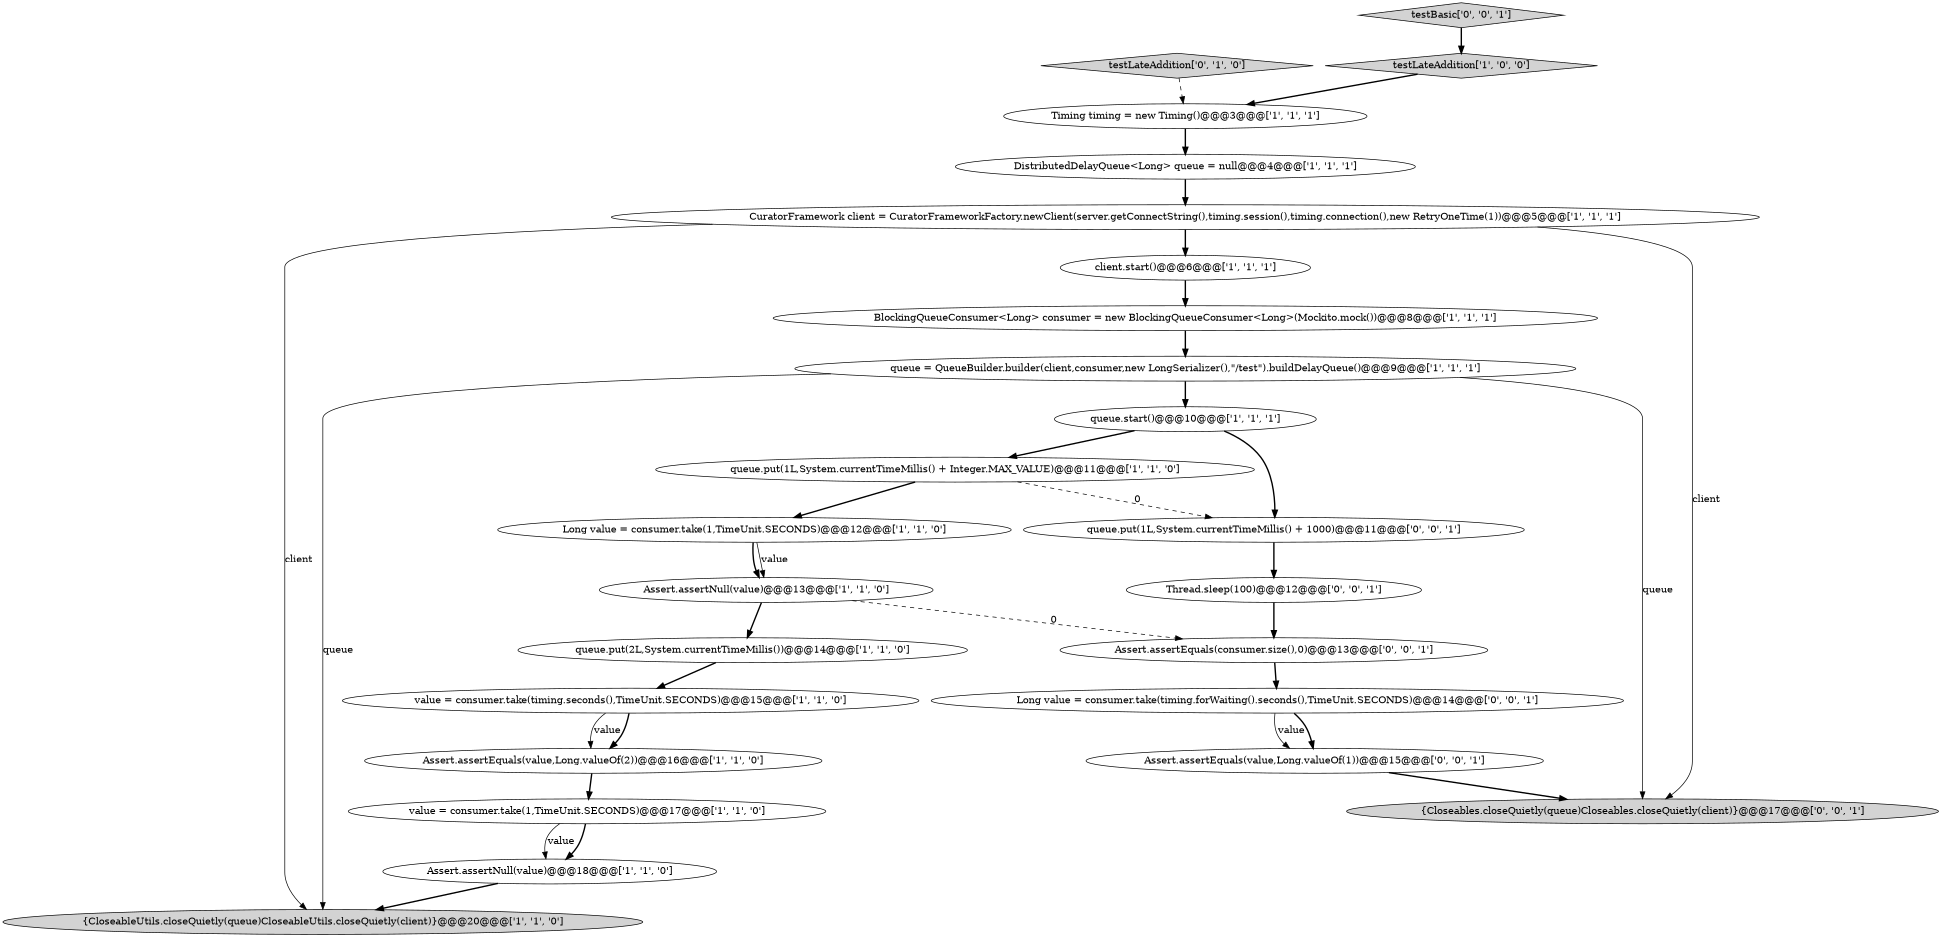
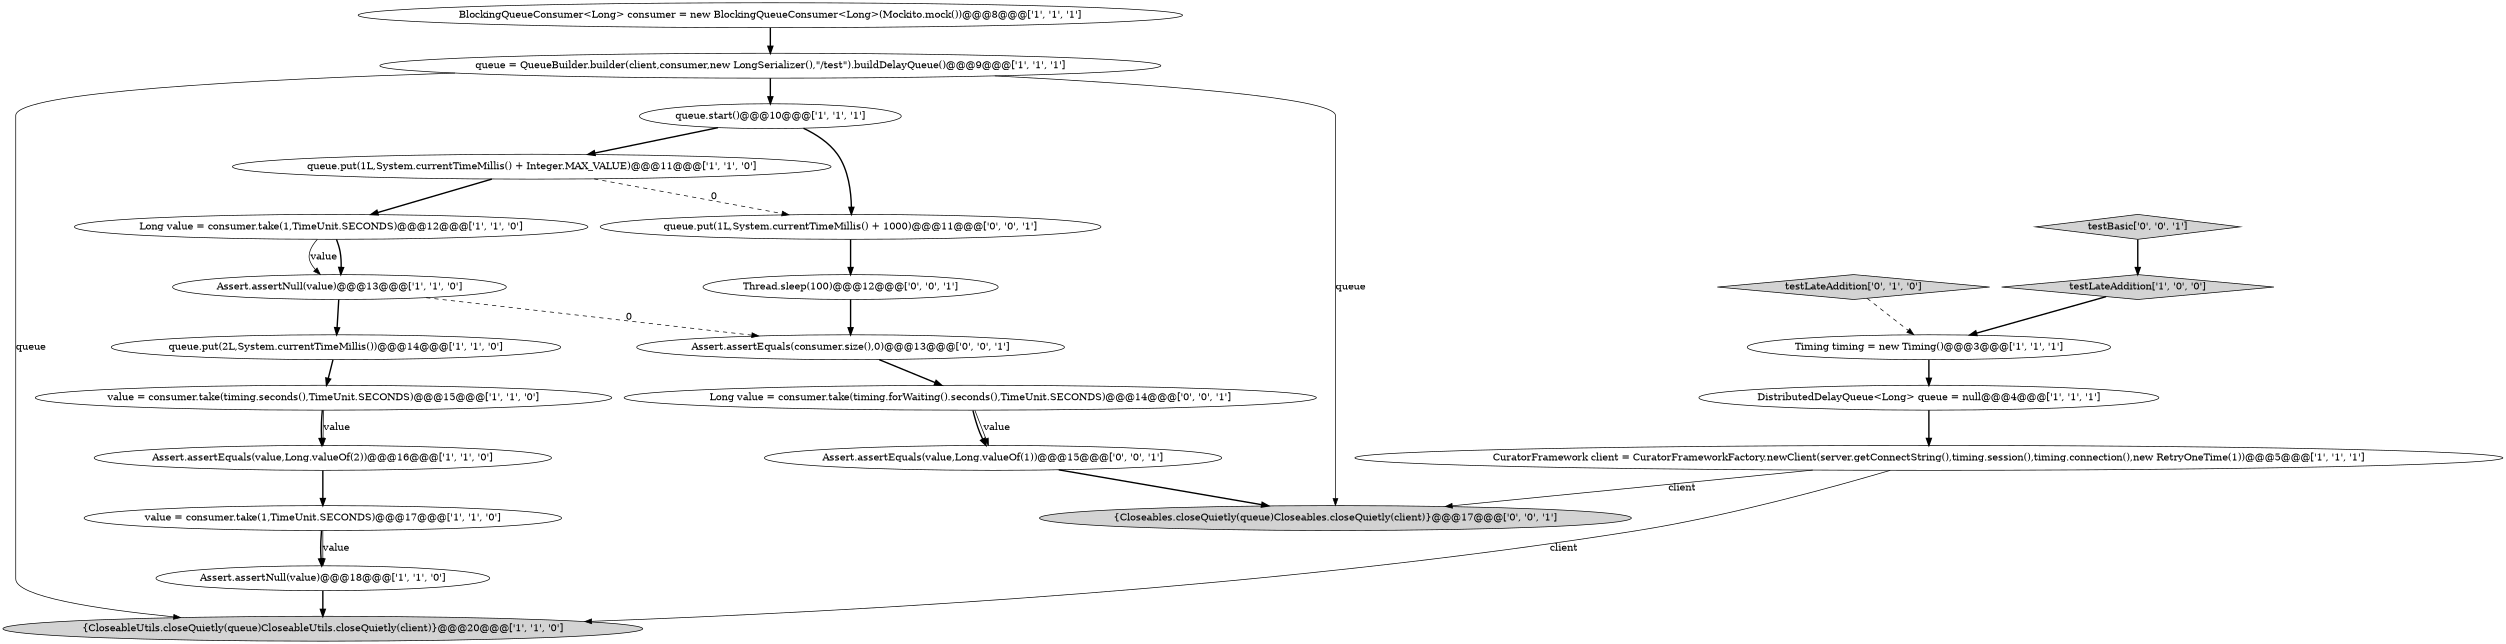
node "client.start()@@@6@@@['1', '1', '1']": removed
